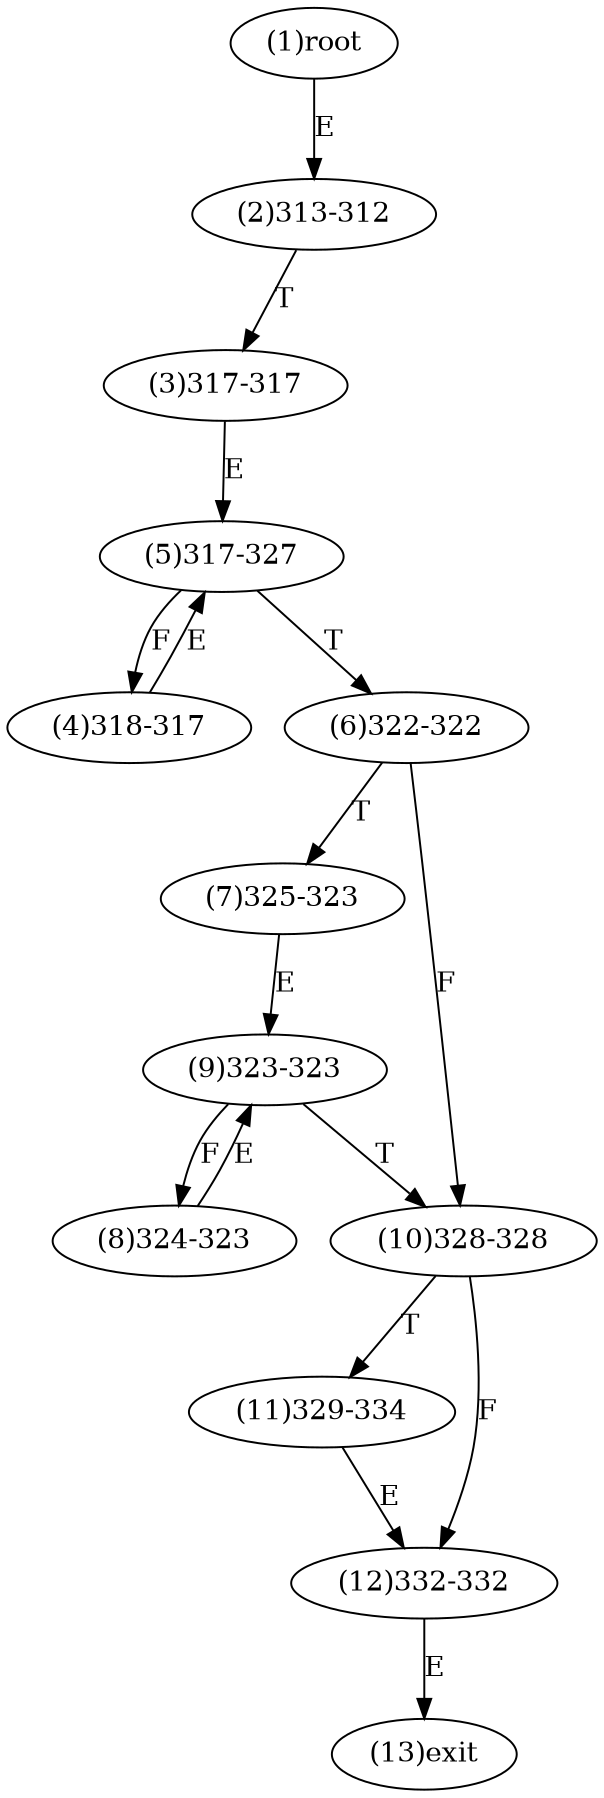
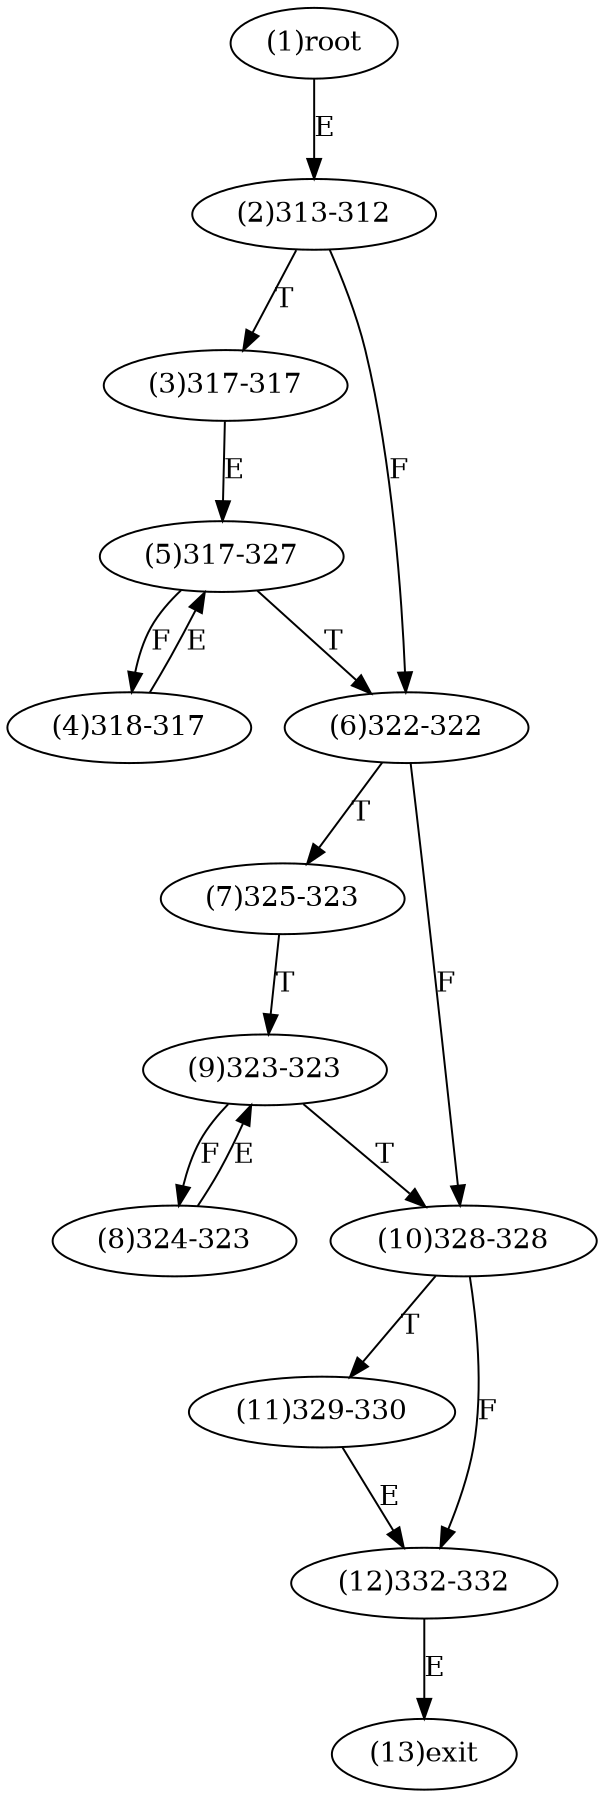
edge "(2)313-312" -> "(6)322-322": added, label "F"
edge "(7)325-323" -> "(9)323-323": label "E" -> "T"
node "(11)329-334": label "(11)329-334" -> "(11)329-330"
